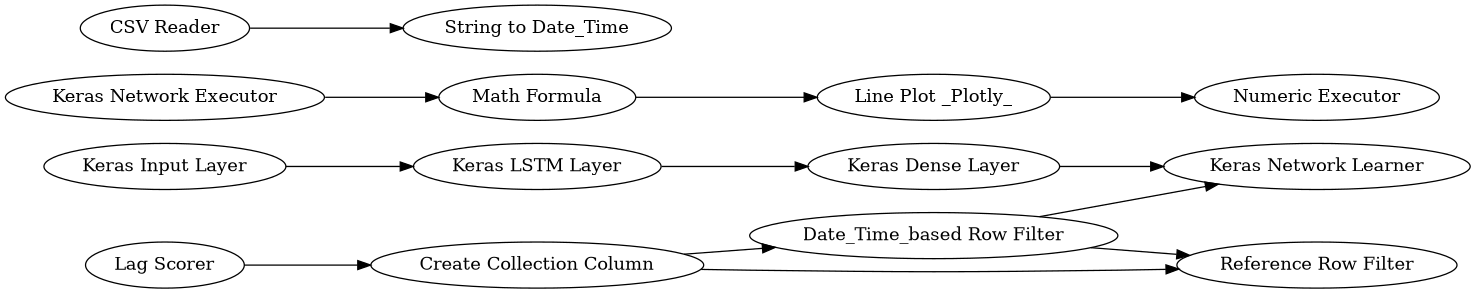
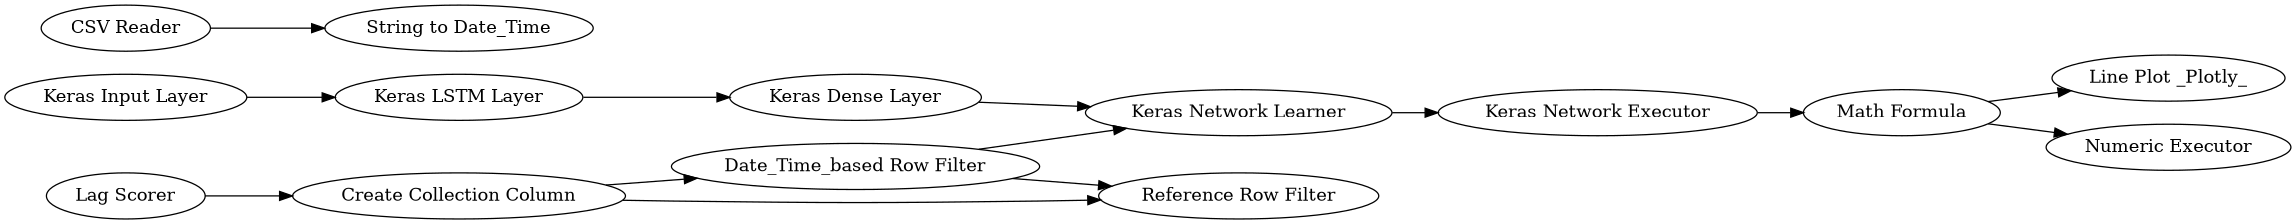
edge "Line Plot _Plotly_" -> "Numeric Executor": now "Math Formula" -> "Numeric Executor"
edge "Keras Network Learner" -> "Keras Network Executor": added
